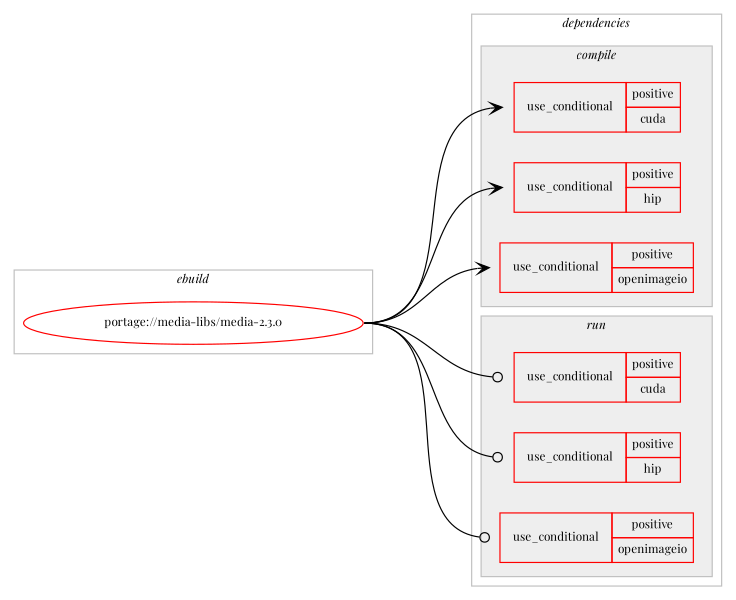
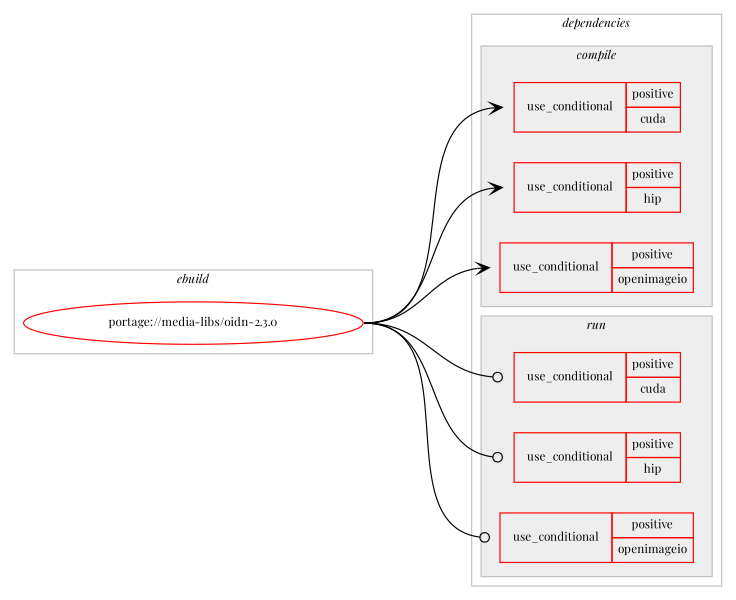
node "portage://media-libs/media-2.3.0": label "portage://media-libs/media-2.3.0" -> "portage://media-libs/oidn-2.3.0"
